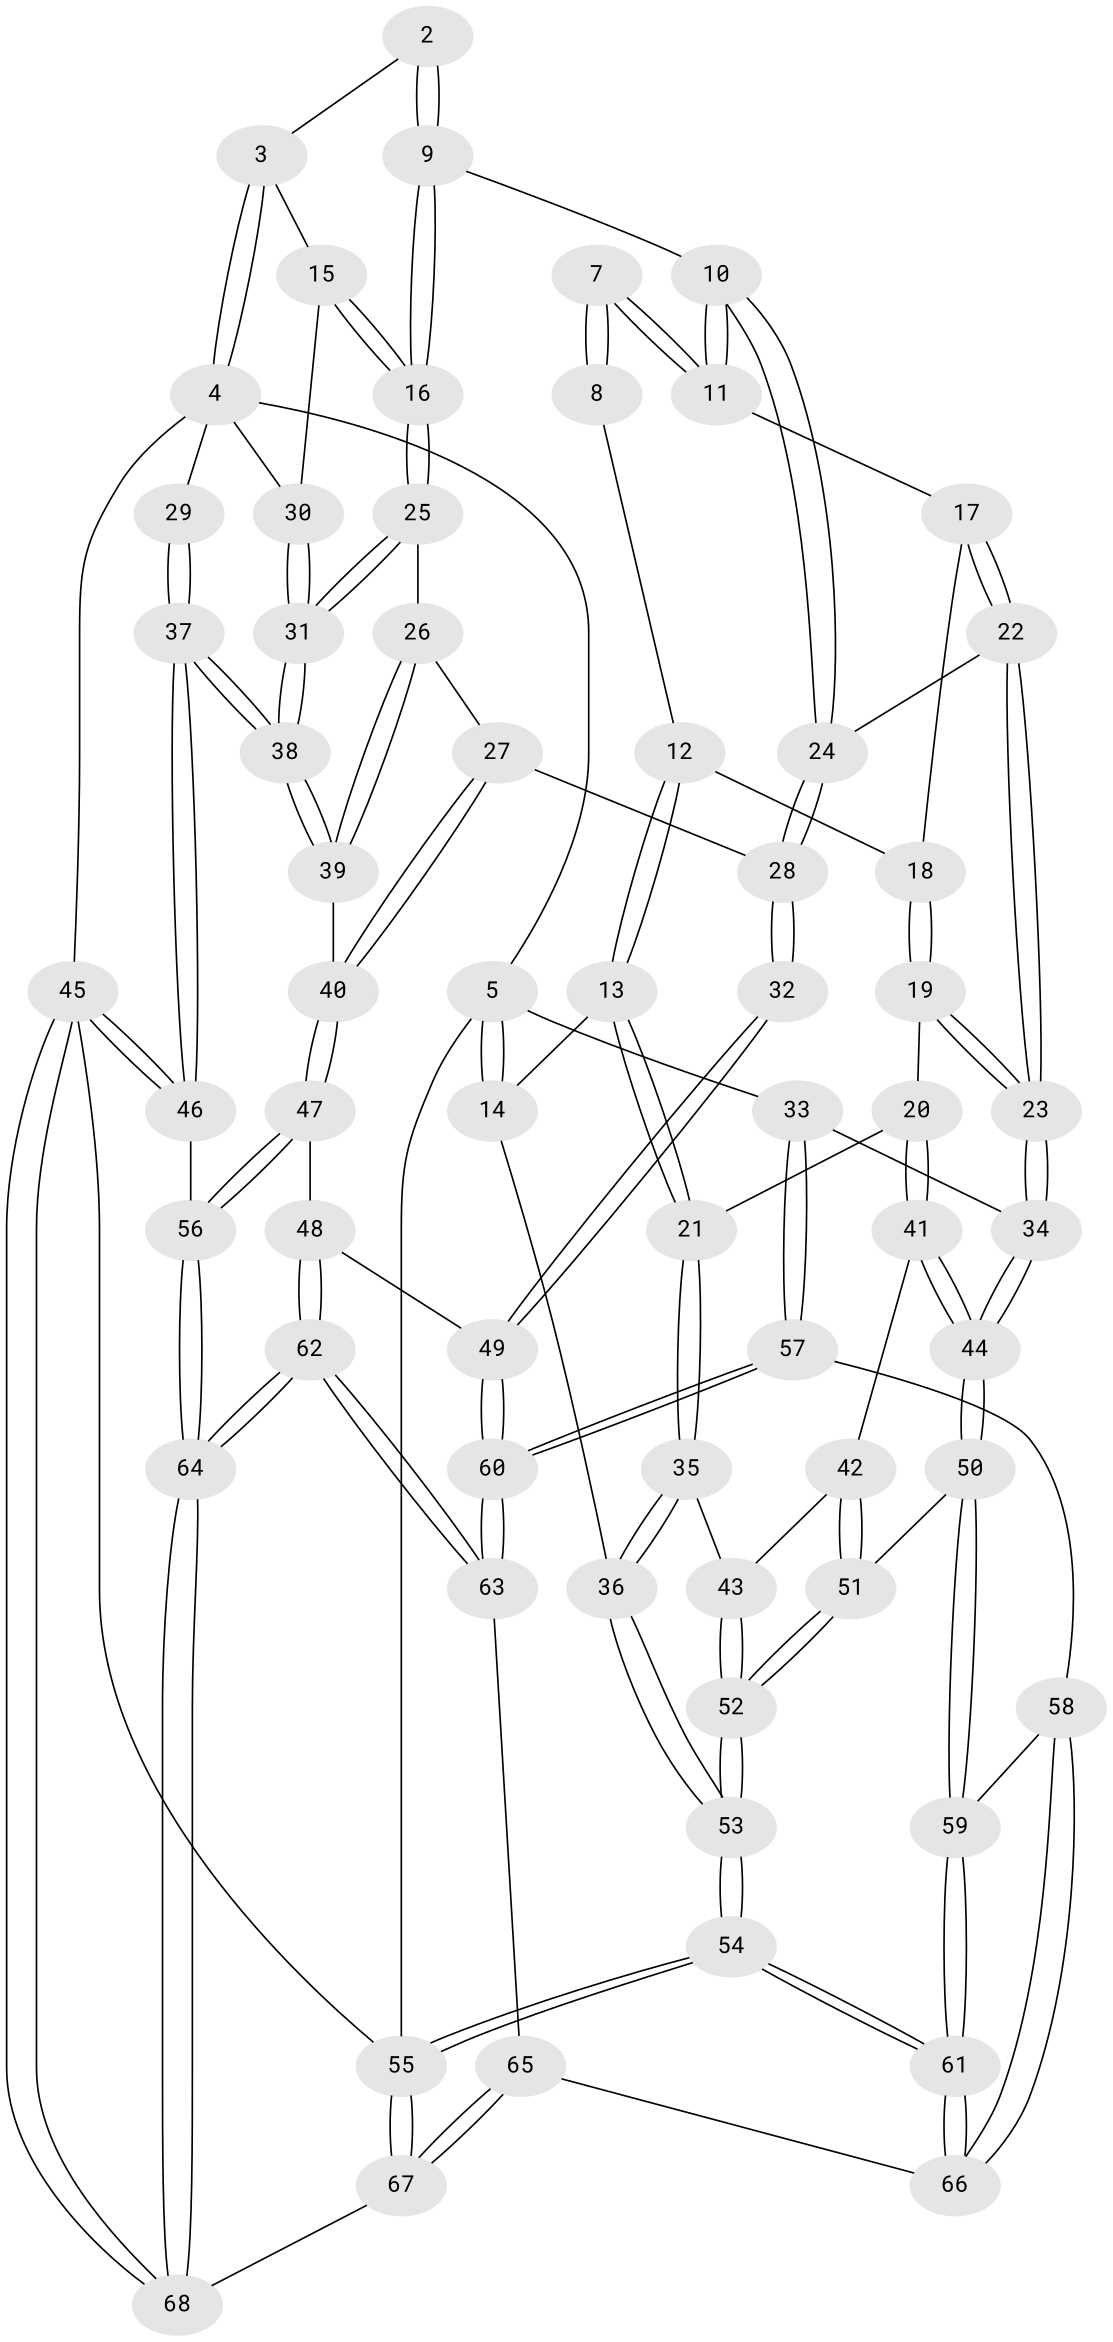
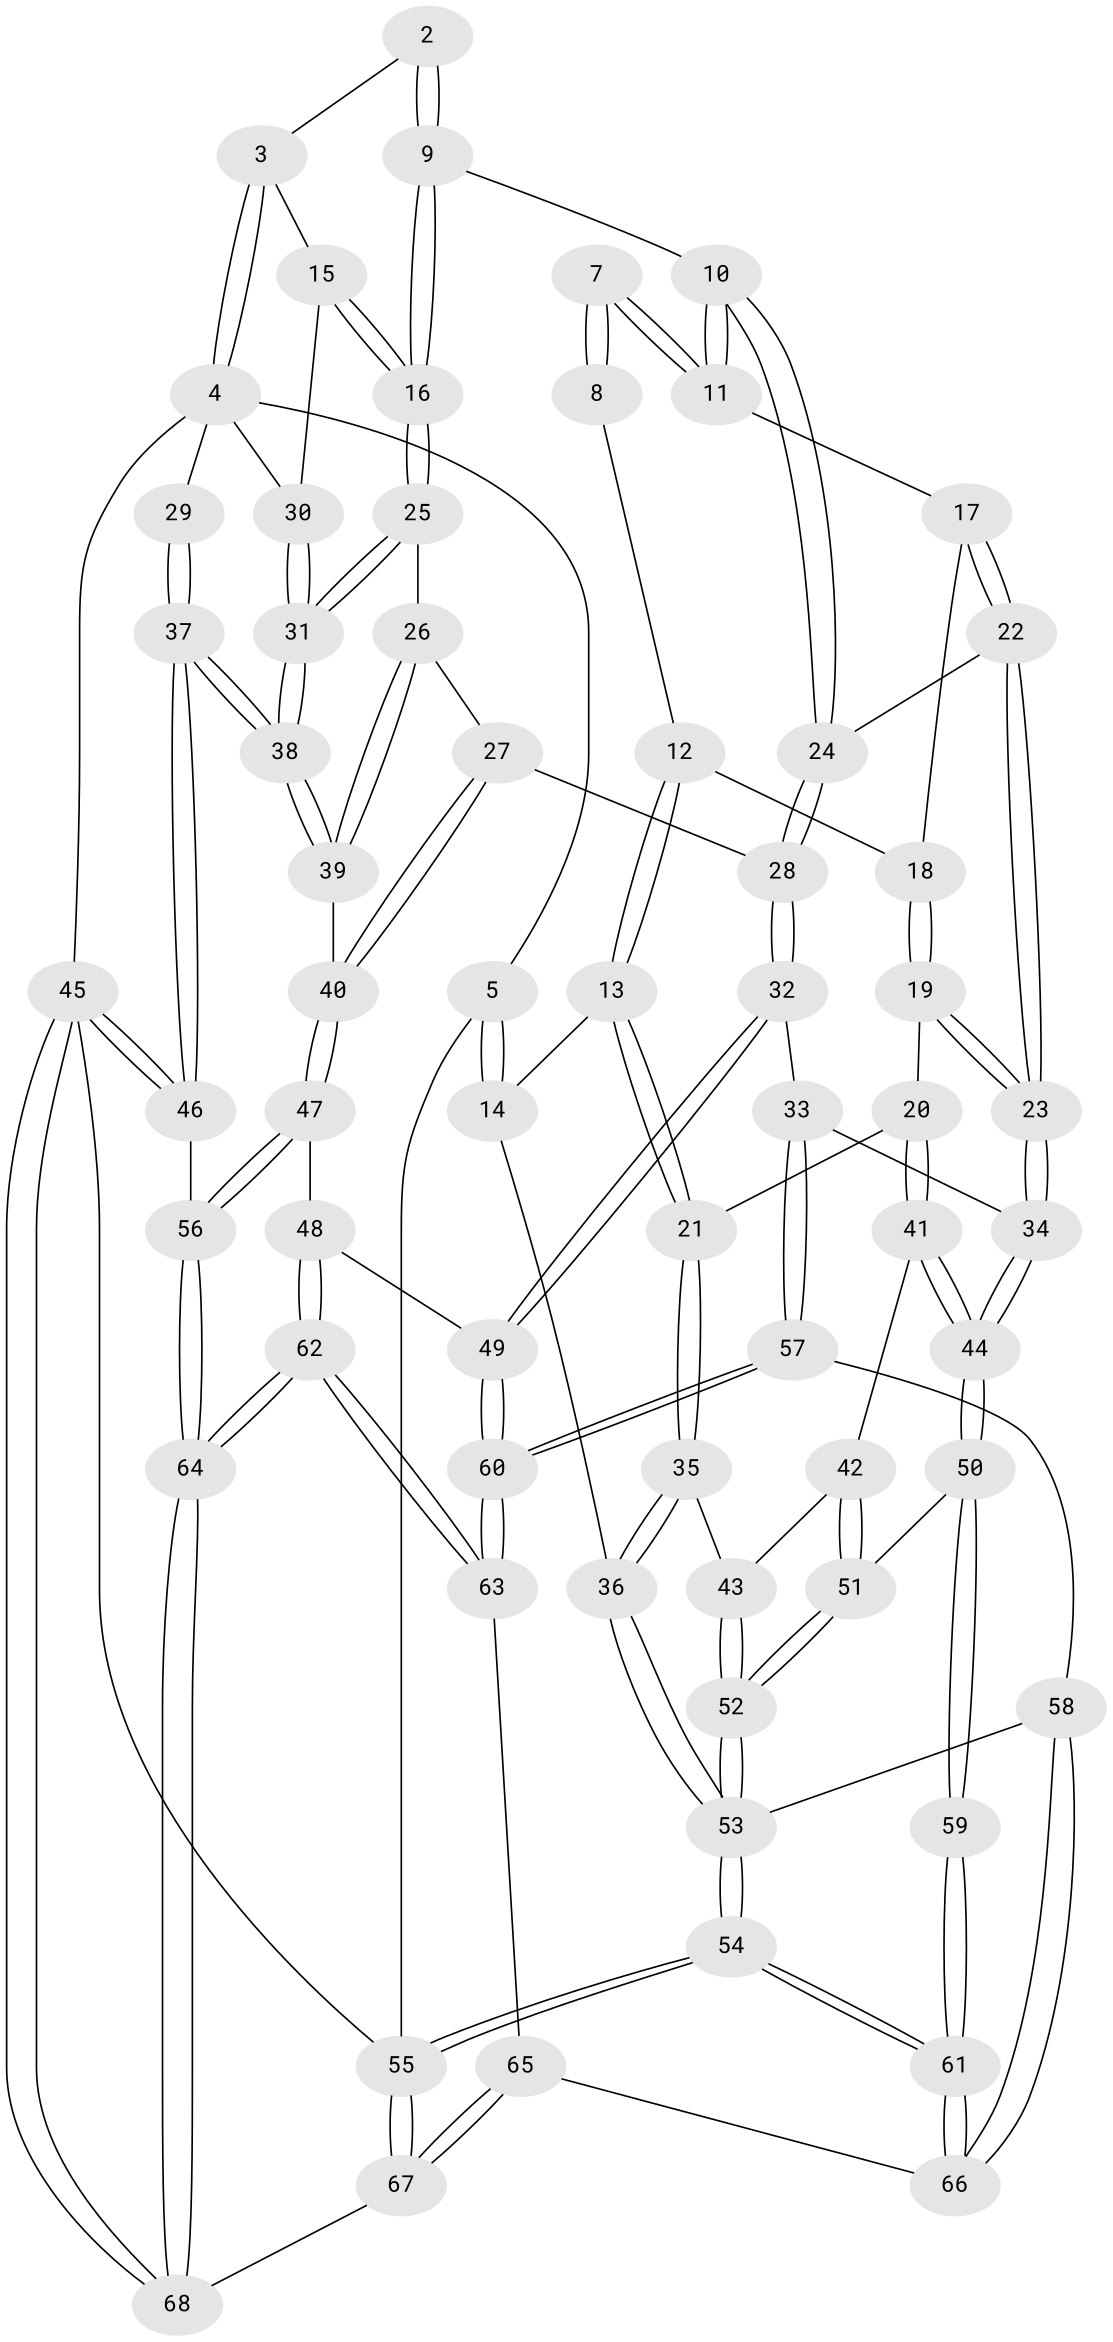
edge "5" -- "33": now "32" -- "33"
edge "58" -- "59": now "58" -- "53"
